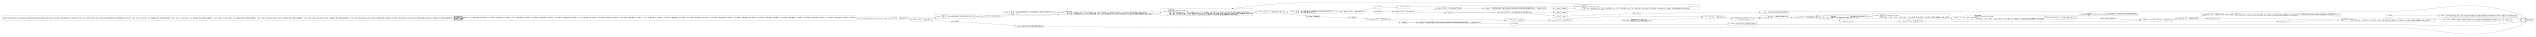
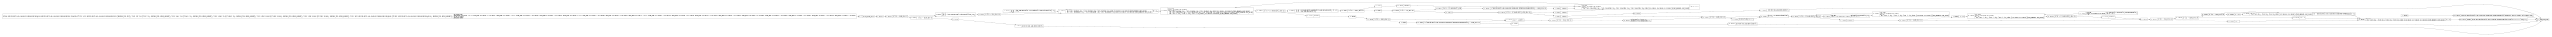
node "56: 0x00fd": added
